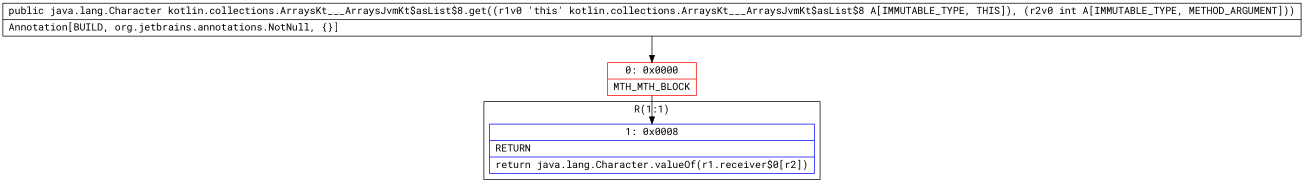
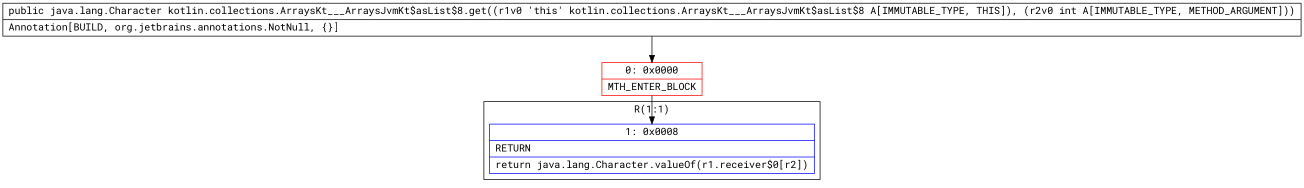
node "0: 0x0000": text "MTH_MTH_BLOCK" -> "MTH_ENTER_BLOCK"
